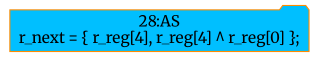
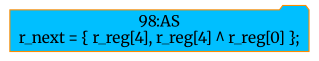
node "28:AS r_next = { r_reg[4], r_reg[4] ^ r_reg[0] };": label "28:AS r_next = { r_reg[4], r_reg[4] ^ r_reg[0] };" -> "98:AS r_next = { r_reg[4], r_reg[4] ^ r_reg[0] };"
